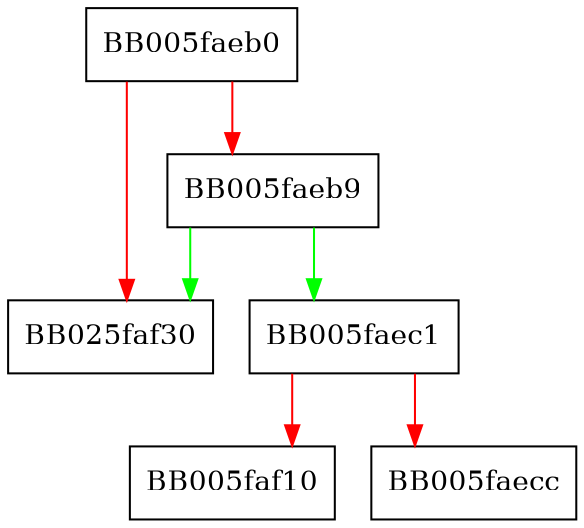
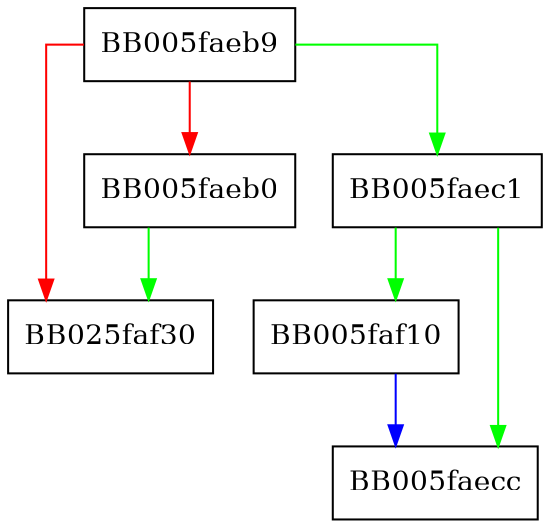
edge "BB005faeb0" -> "BB005faeb9": reversed
edge "BB005faeb0" -> "BB025faf30": color red -> green
edge "BB005faeb9" -> "BB025faf30": color green -> red
edge "BB005faec1" -> "BB005faf10": color red -> green
edge "BB005faf10" -> "BB005faecc": added
edge "BB005faec1" -> "BB005faecc": color red -> green
